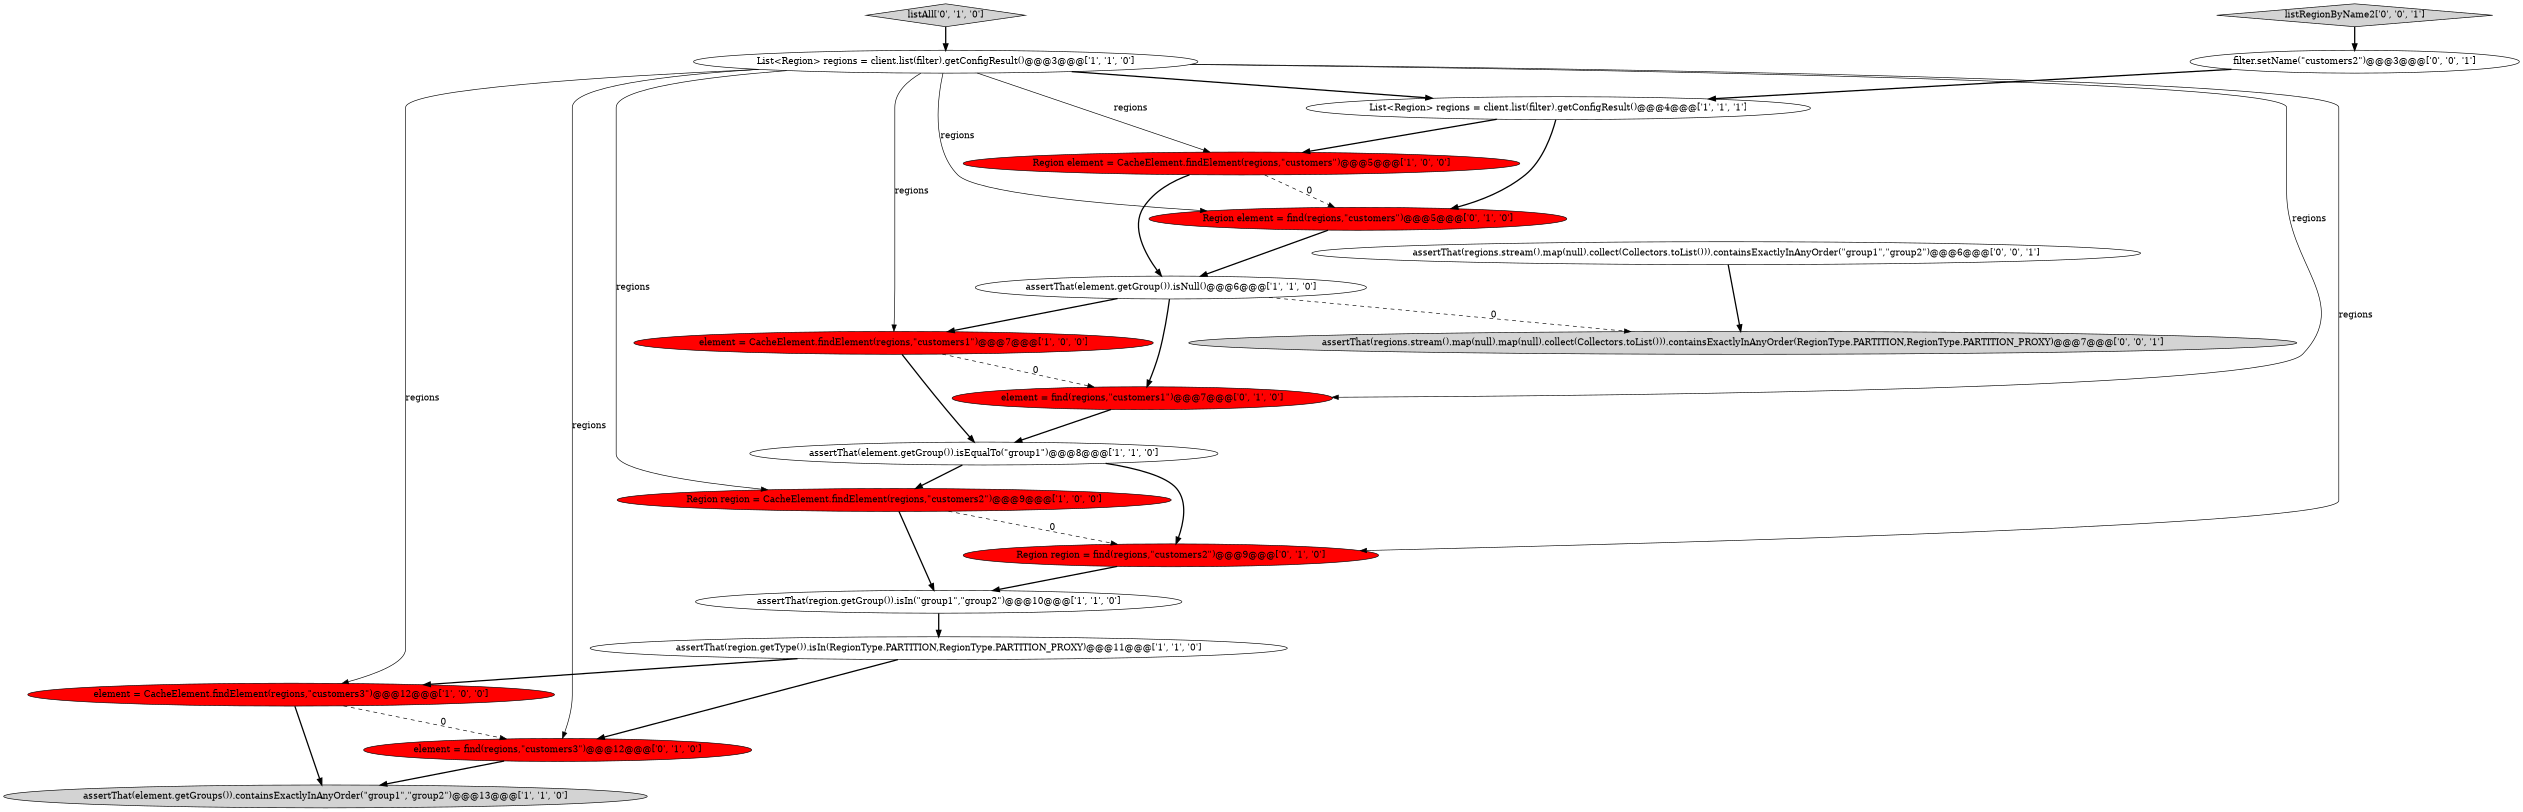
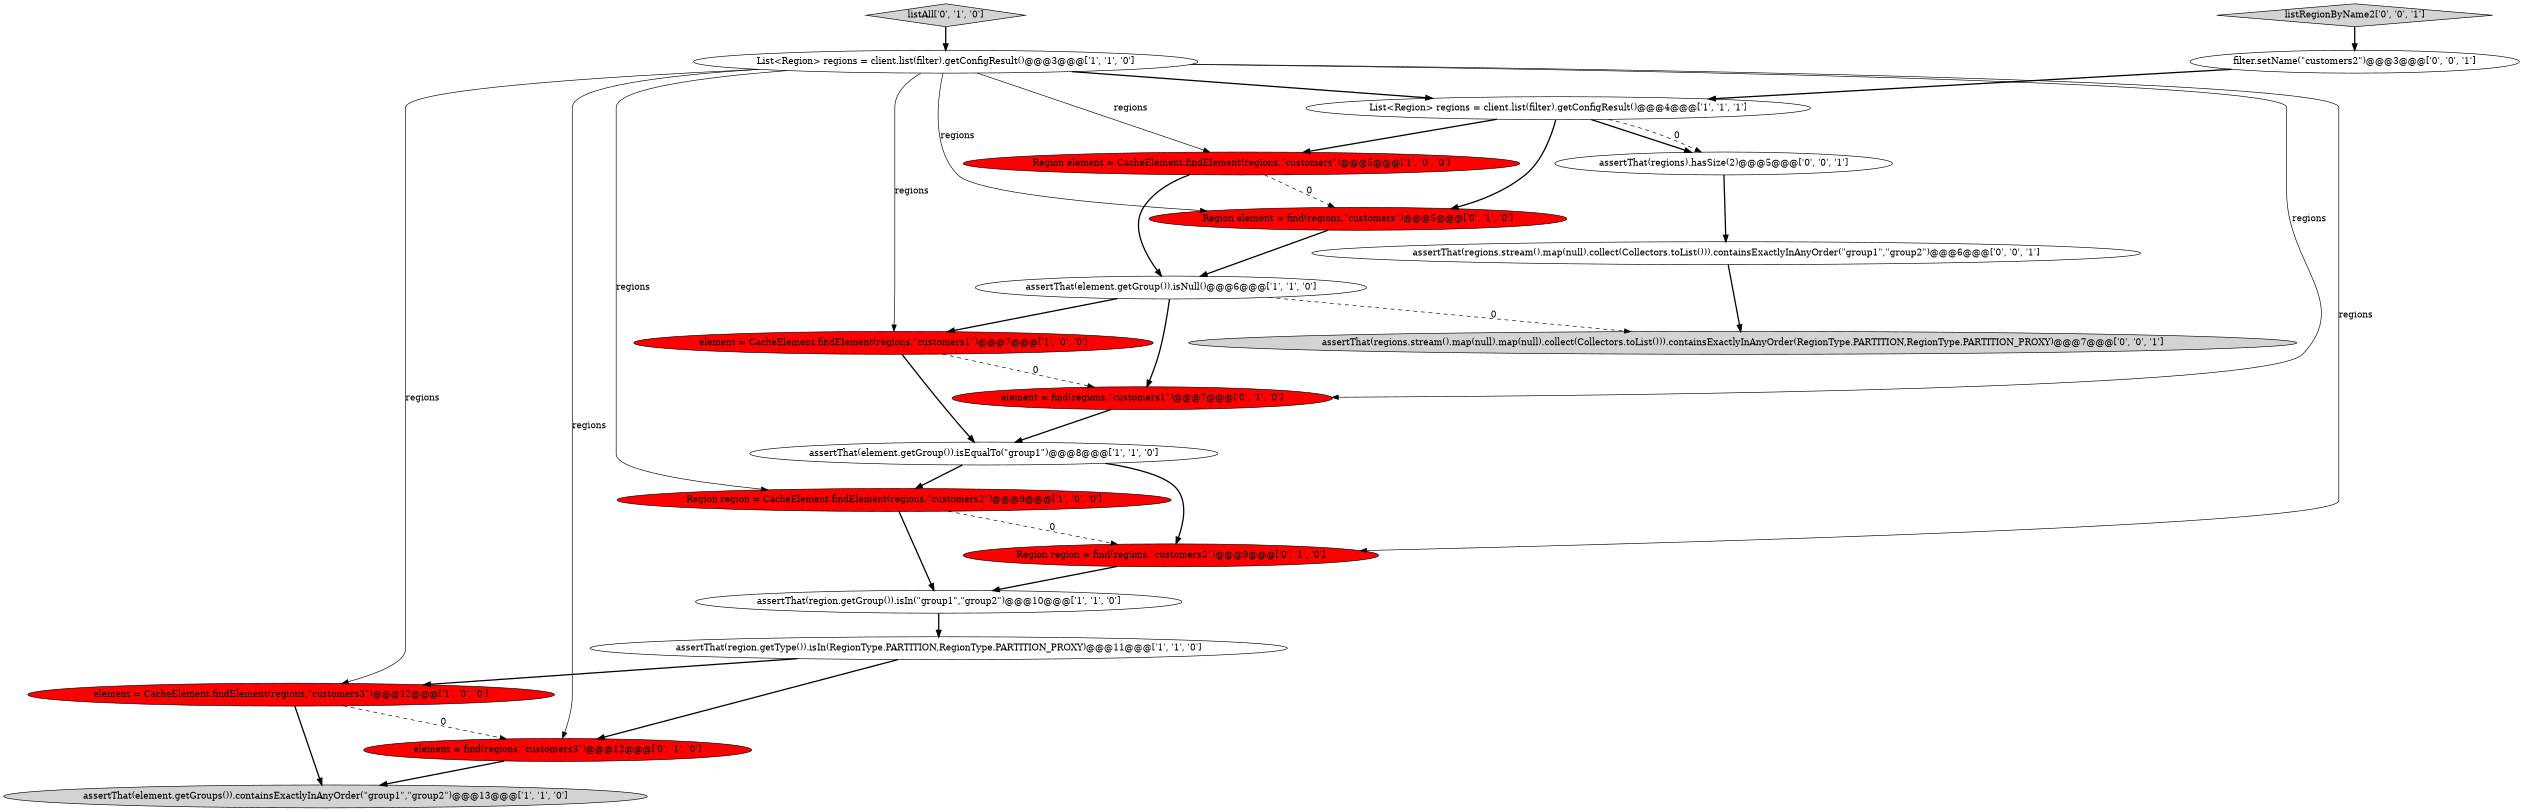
node "assertThat(regions).hasSize(2)@@@5@@@['0', '0', '1']": added
